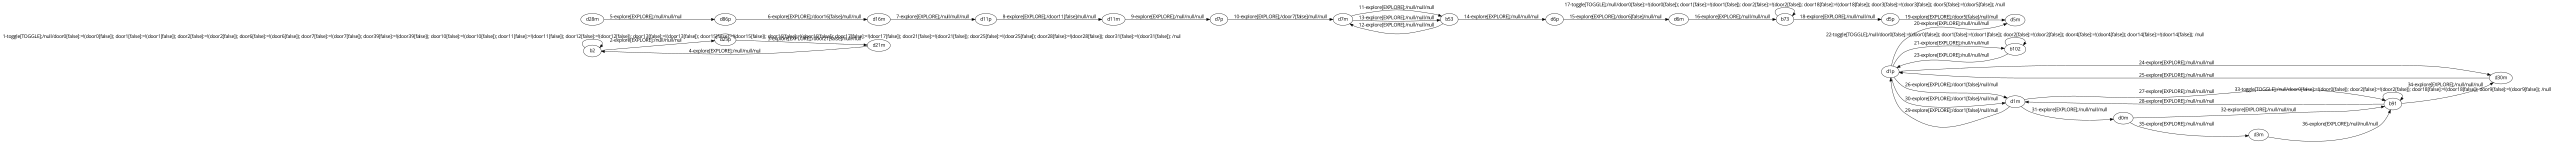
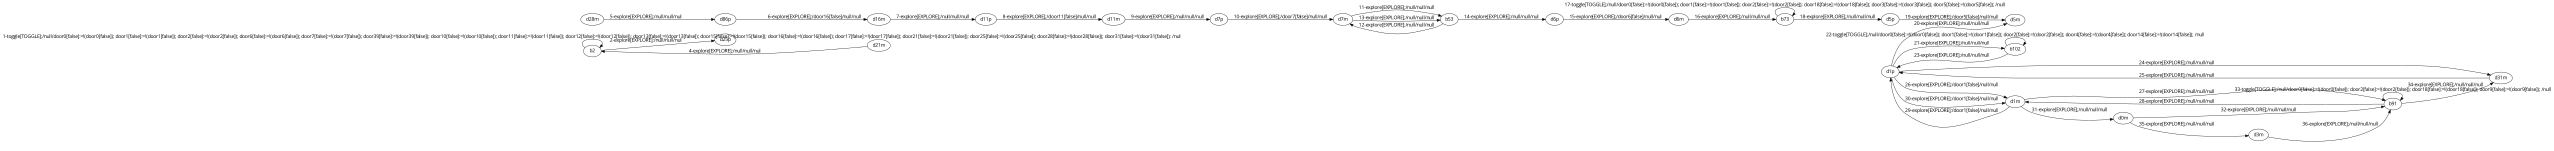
edge "d25p" -> "d21m": removed, label "3-explore[EXPLORE];/door21[false]/null/null"
node "d30m": label "d30m" -> "d31m"
